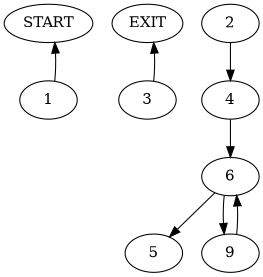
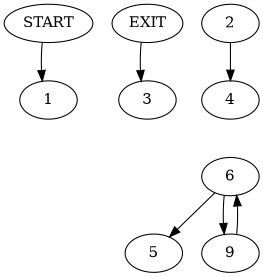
edge "1" -> "START": reversed
edge "3" -> "EXIT": reversed
edge "4" -> "6": removed
